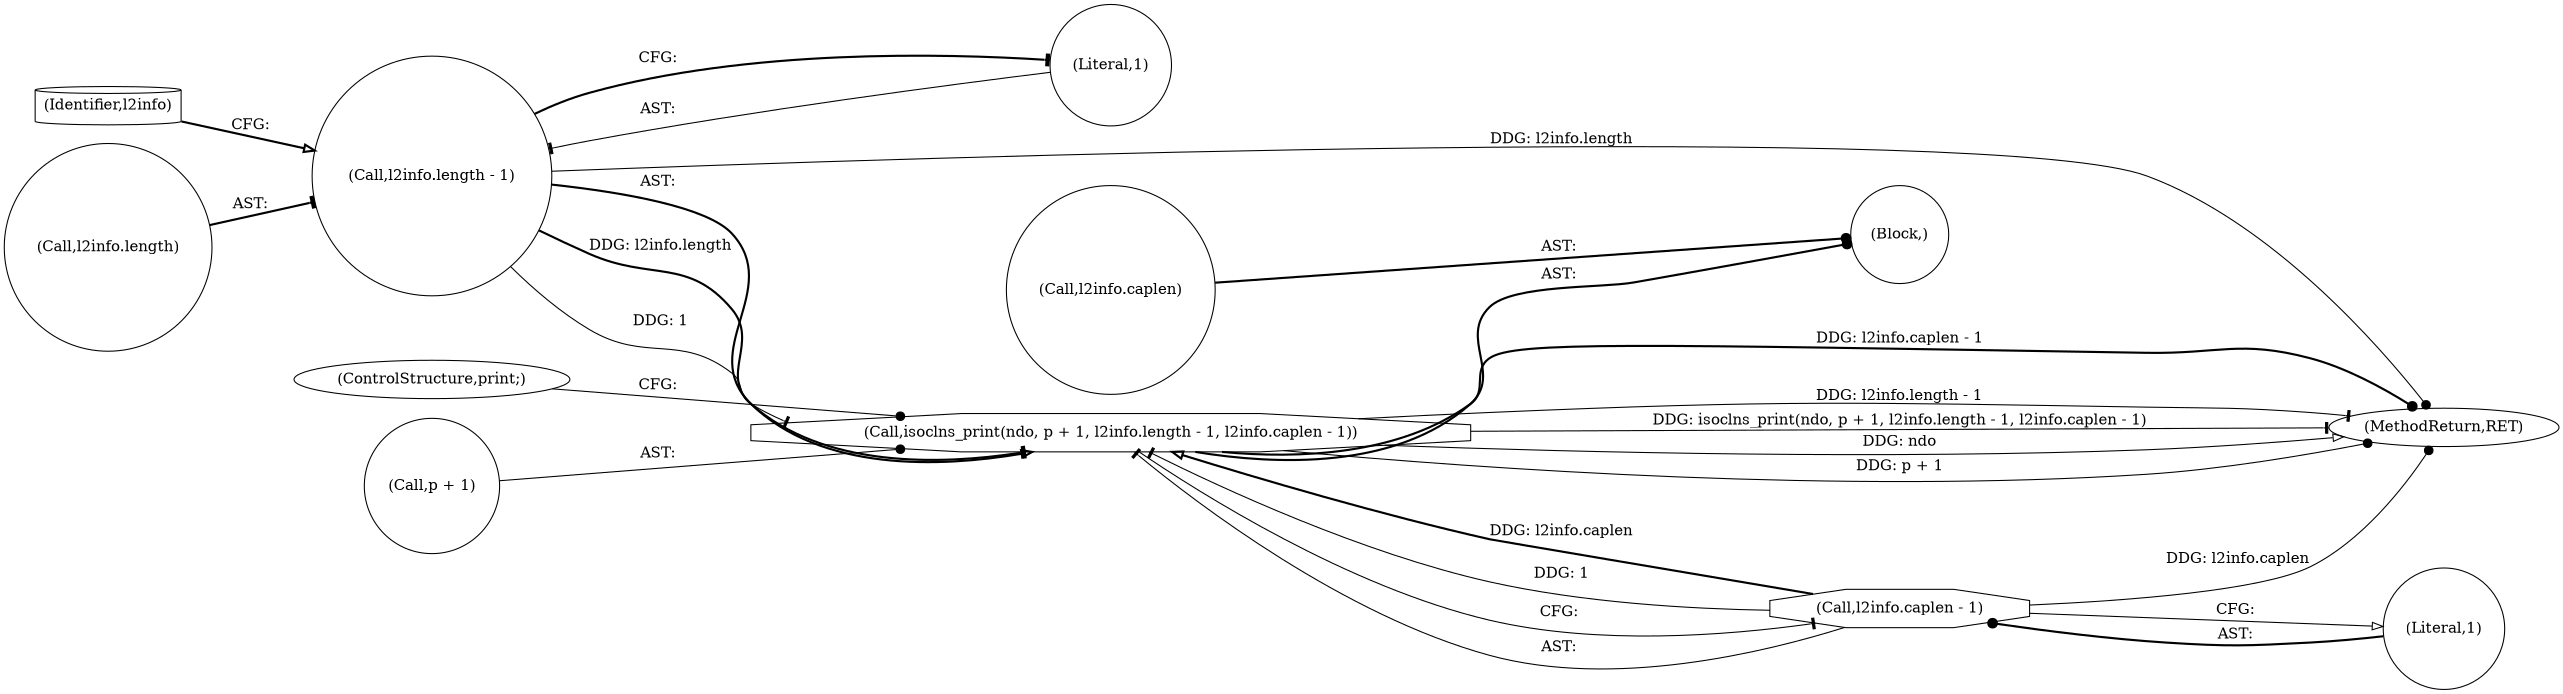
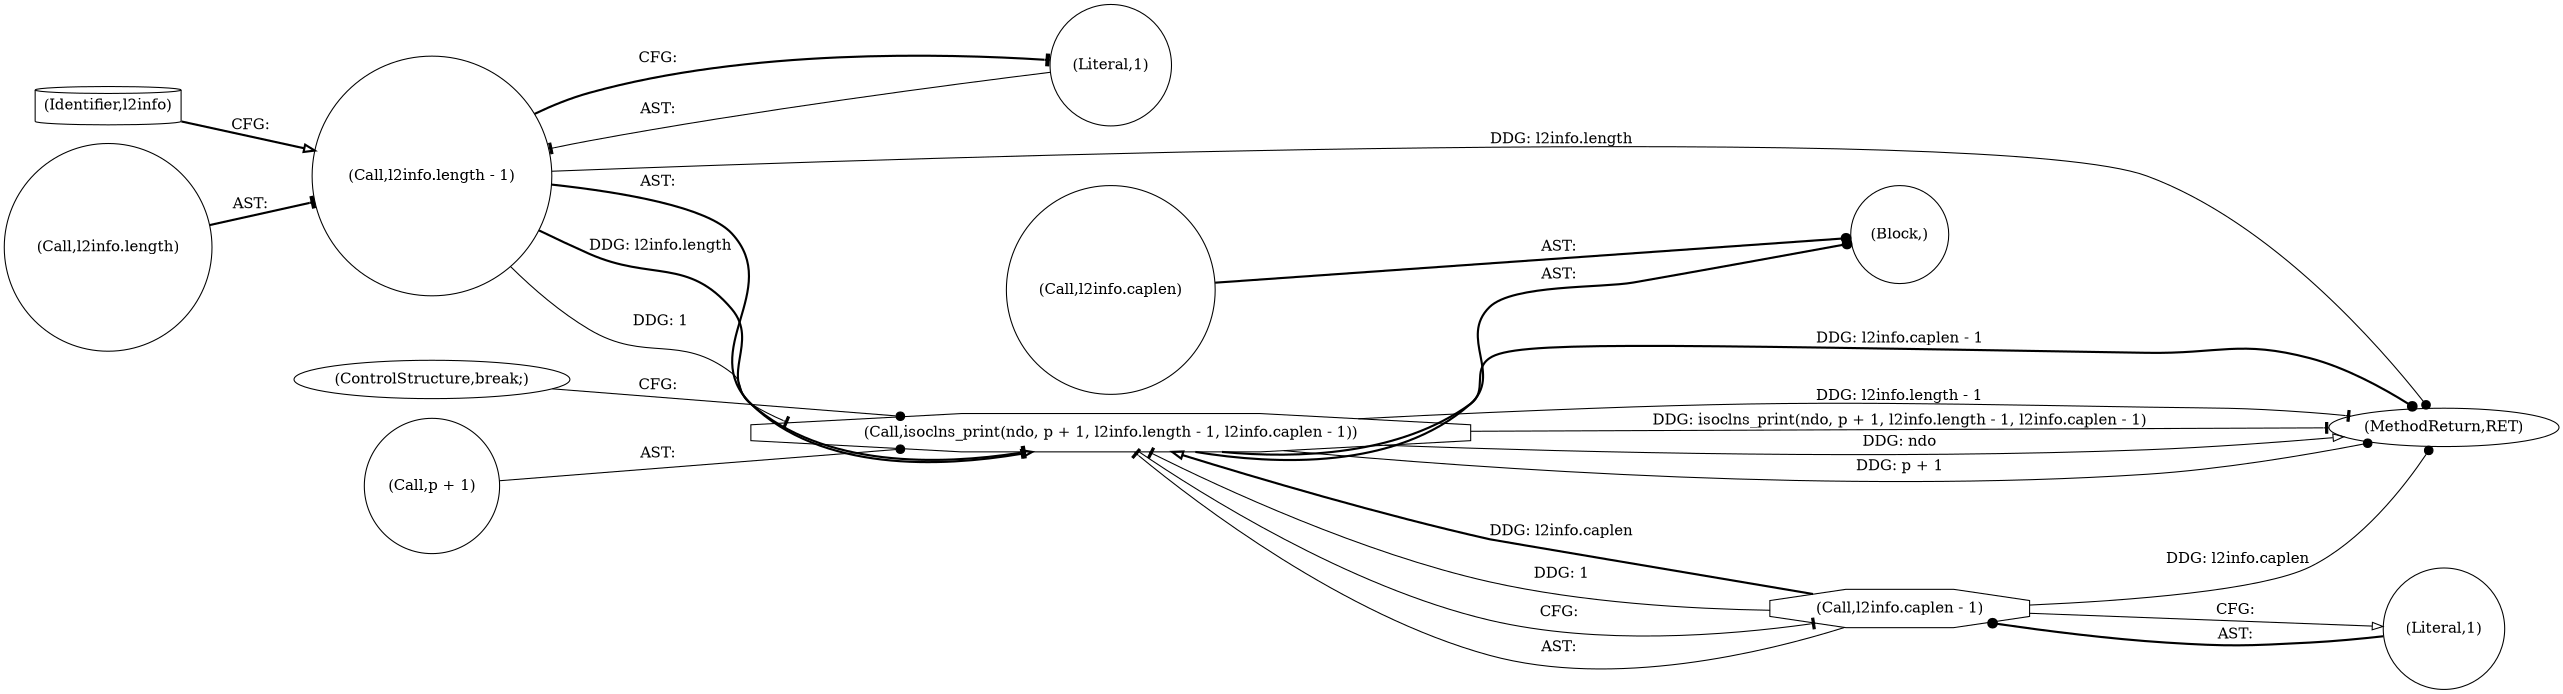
node "(ControlStructure,print;)": label "(ControlStructure,print;)" -> "(ControlStructure,break;)"
